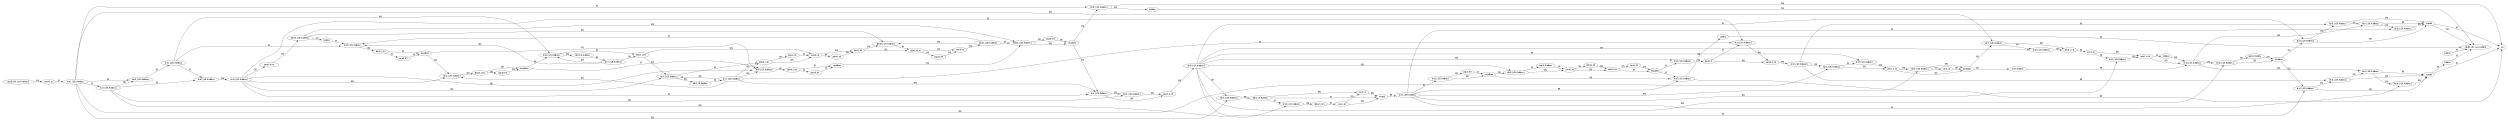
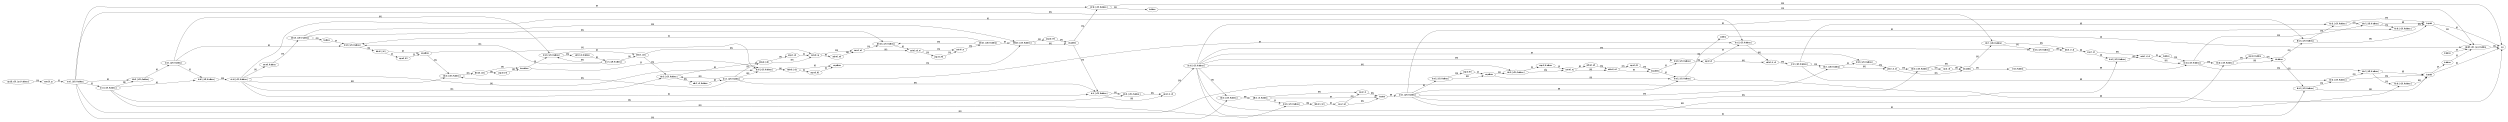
edge "ldp x29 , x30 , [ sp ] , # address" -> "cmp": added, label "CFG"
node "mov w0 , # strb": label "mov w0 , # strb" -> "mov w0 , # address"
